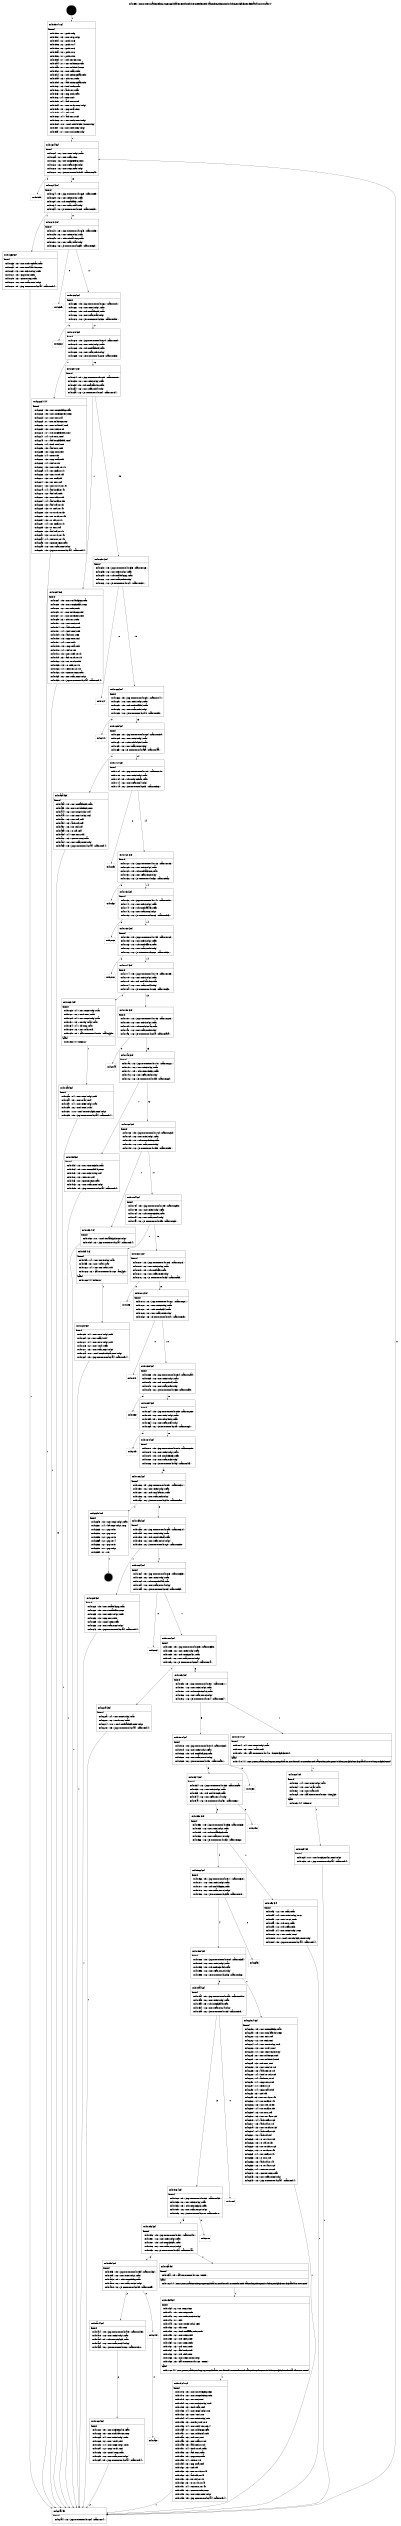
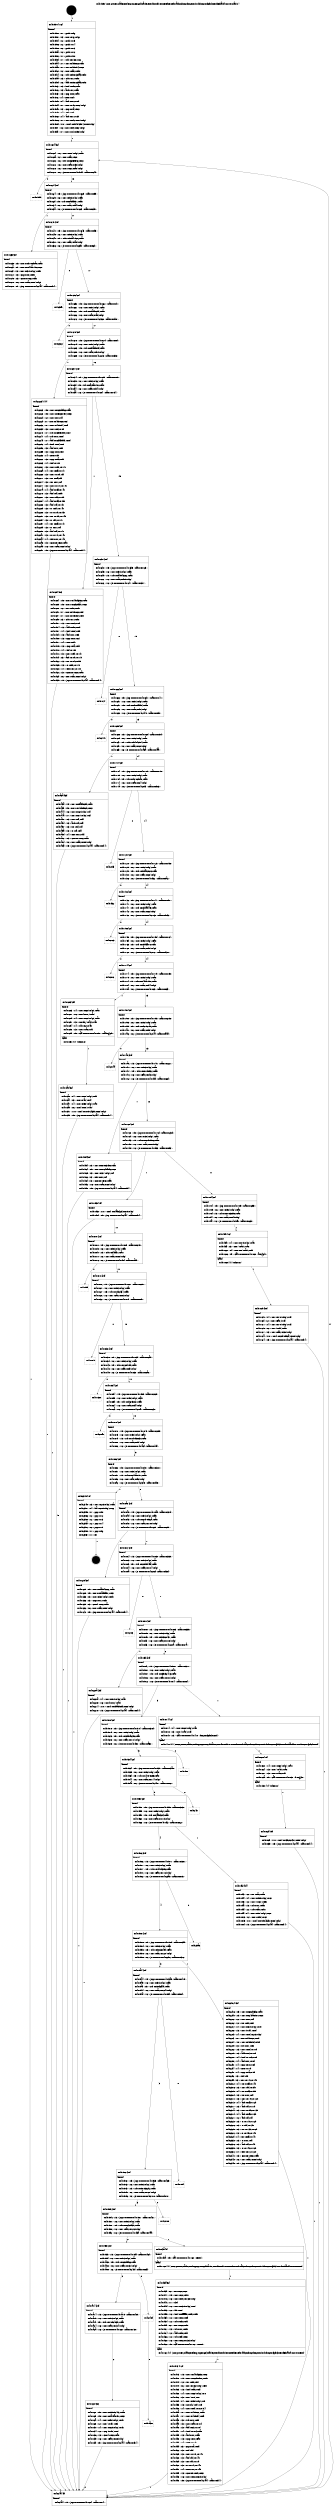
edge "0x4017e4 [28]" -> "0x401800 [28]": now "0x401de3 [15]" -> "0x401800 [28]"
